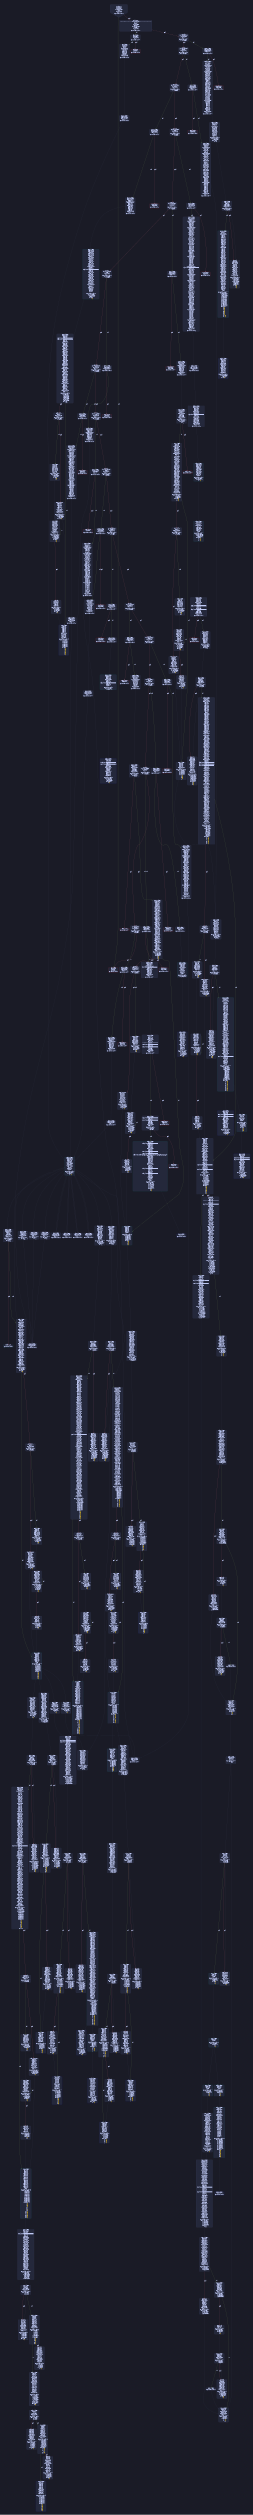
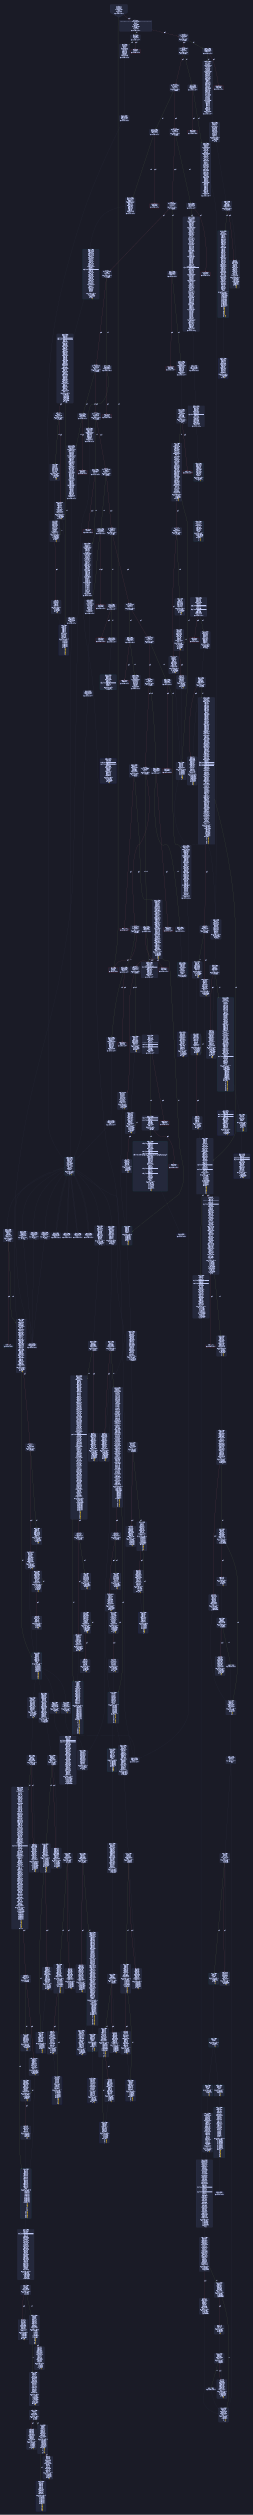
node "[10bf] INVALID Stack size req: 0, sizeΔ: 0": added
